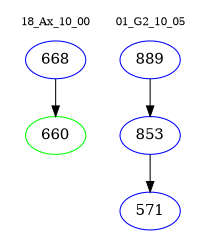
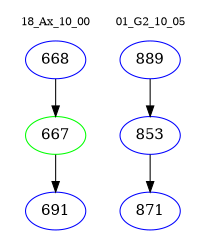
node "660": label "660" -> "667"
node "691": added
node "571": label "571" -> "871"
